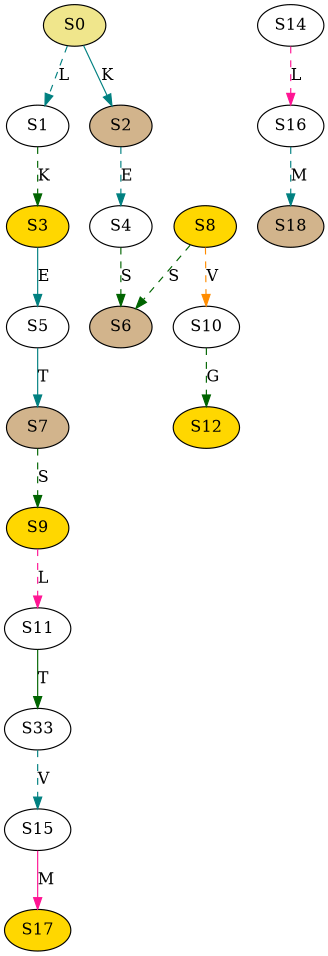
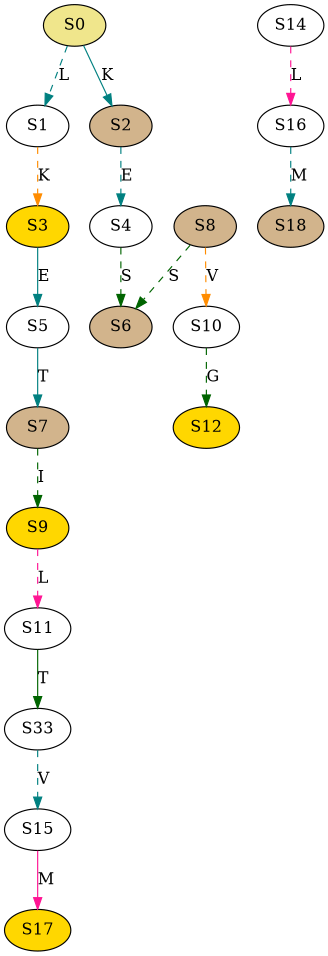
edge "S1" -> "S3": color darkgreen -> darkorange
node "S8": fillcolor gold -> tan
edge "S7" -> "S9": label "S" -> "I"
